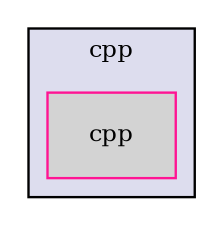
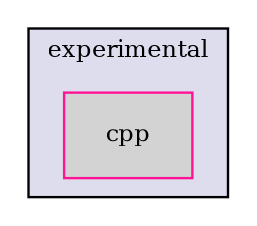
cluster "cpp": label "cpp" -> "experimental"
